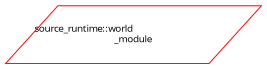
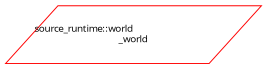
node "source_runtime::world _module": label "source_runtime::world _module" -> "source_runtime::world _world"
